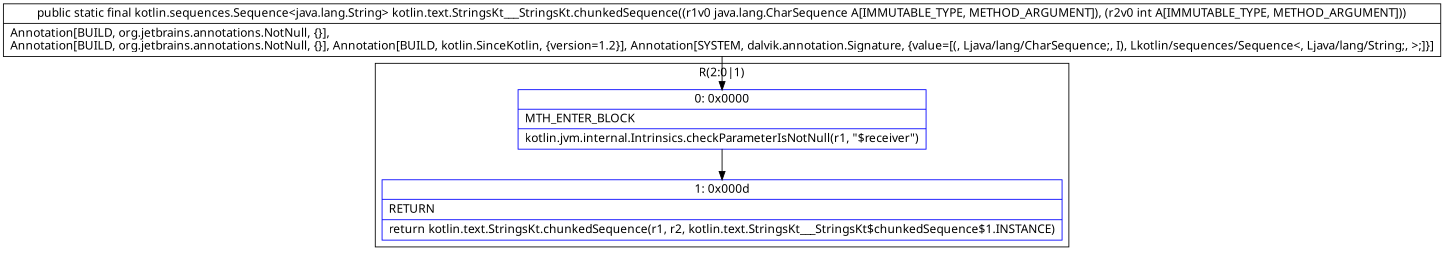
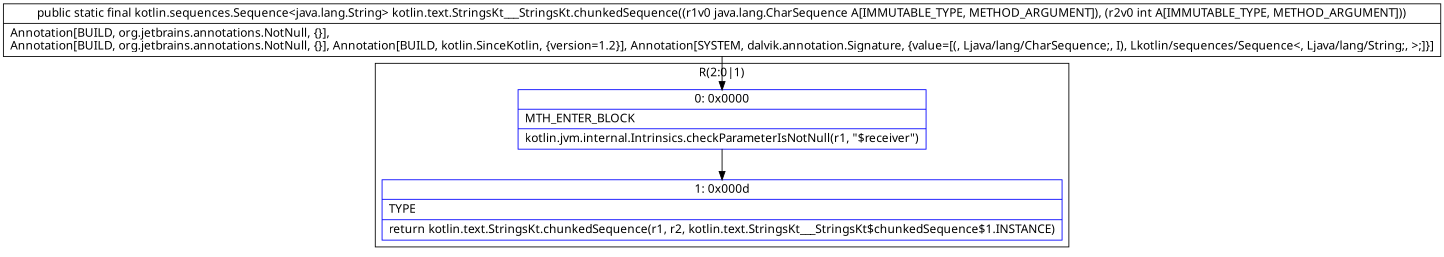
node "1: 0x000d": text "RETURN" -> "TYPE"
